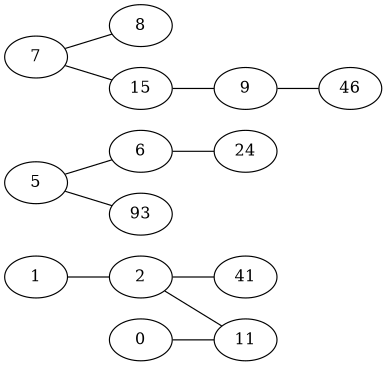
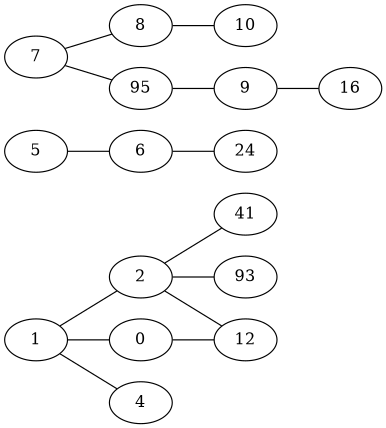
node "10": added
node "15": label "15" -> "95"
node "46": label "46" -> "16"
edge "5" -- "93": now "2" -- "93"
edge "1" -- "0": added
node "11": label "11" -> "12"
node "4": added
